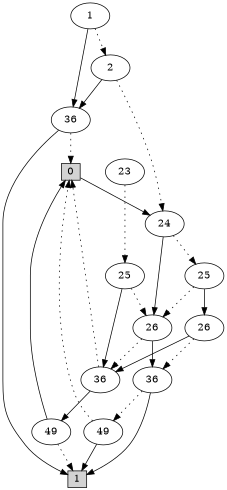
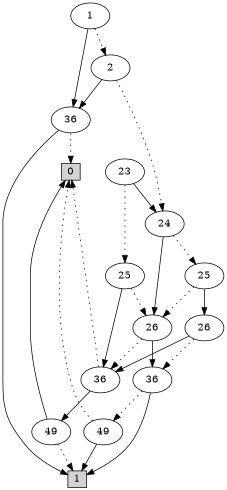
edge "0" -> "24": now "23" -> "24"
